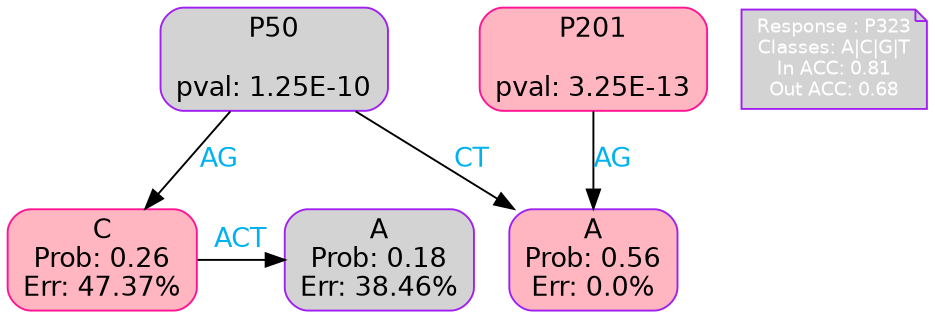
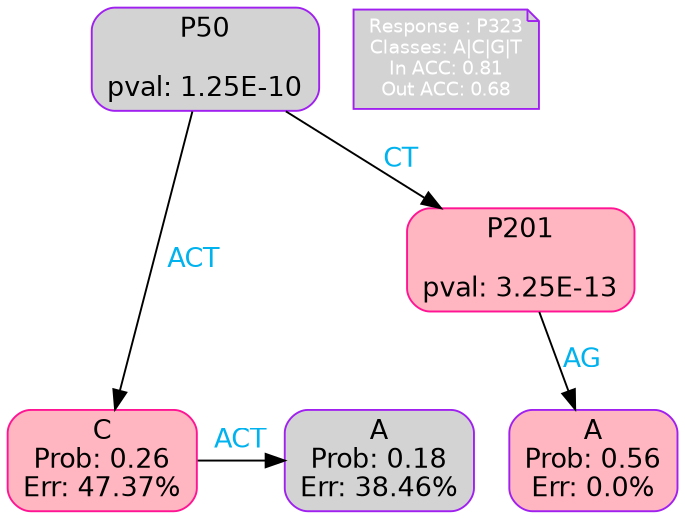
edge "P50 pval: 1.25E-10" -> "A Prob: 0.56 Err: 0.0%": now "P50 pval: 1.25E-10" -> "P201 pval: 3.25E-13"
edge "P50 pval: 1.25E-10" -> "C Prob: 0.26 Err: 47.37%": label "AG" -> "ACT"
